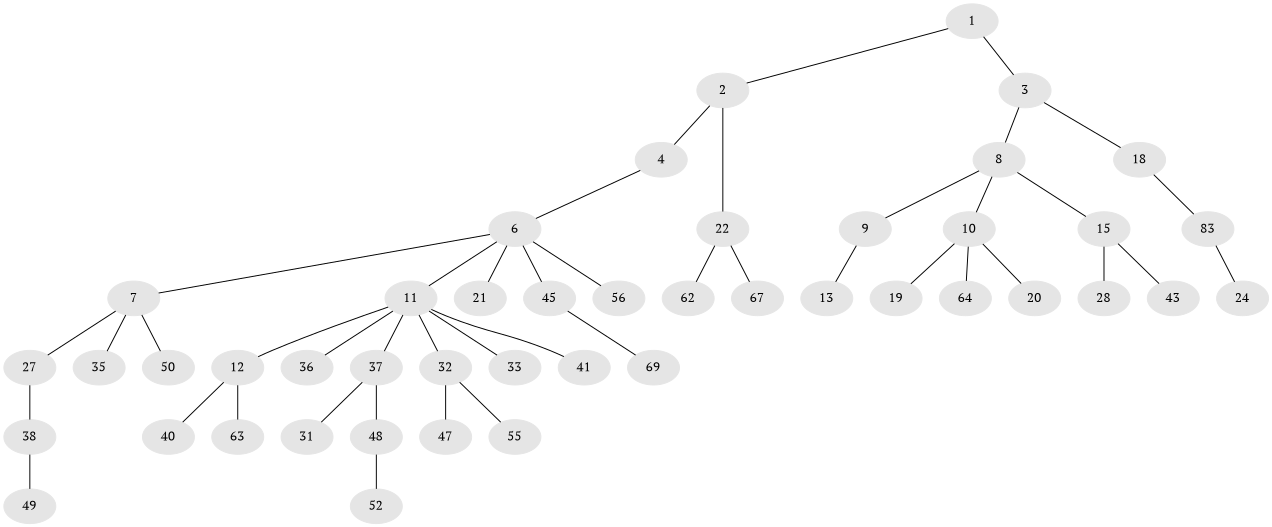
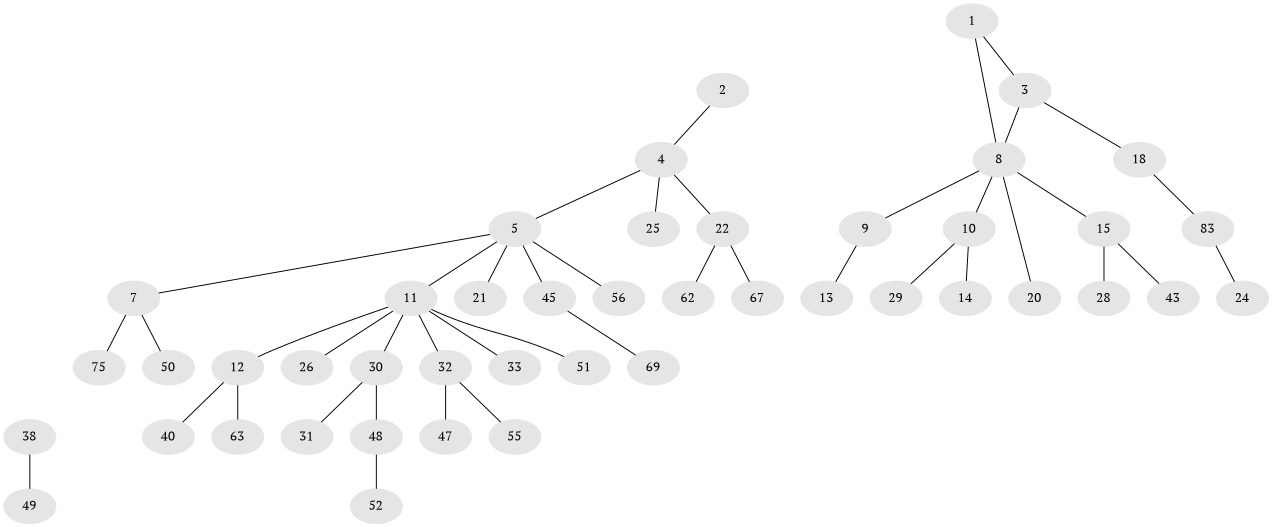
edge "1" -- "2": now "1" -- "8"
edge "2" -- "22": now "4" -- "22"
node "6": label "6" -> "5"
node "25": added
edge "10" -- "20": now "8" -- "20"
node "19": label "19" -> "29"
node "64": label "64" -> "14"
node "27": removed
node "35": label "35" -> "75"
node "36": label "36" -> "26"
node "37": label "37" -> "30"
node "41": label "41" -> "51"
